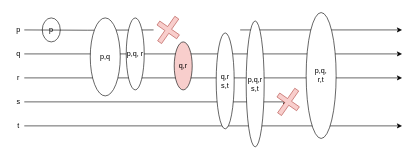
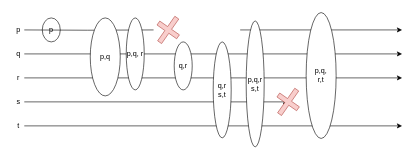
node "q,r": fillcolor #f8cecc -> #ffffff
node "q,r s,t": moved (225, 81) -> (222, 90)
